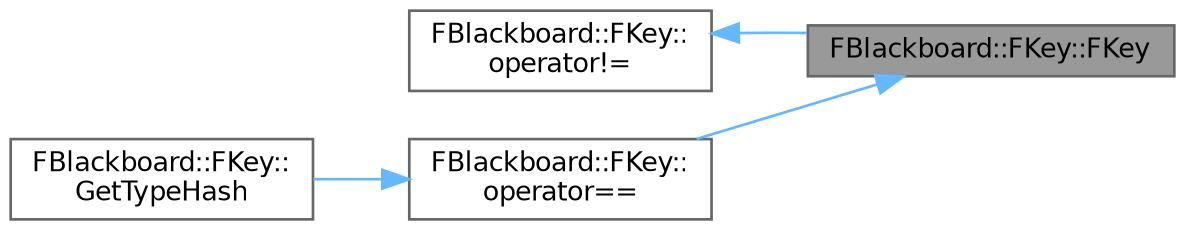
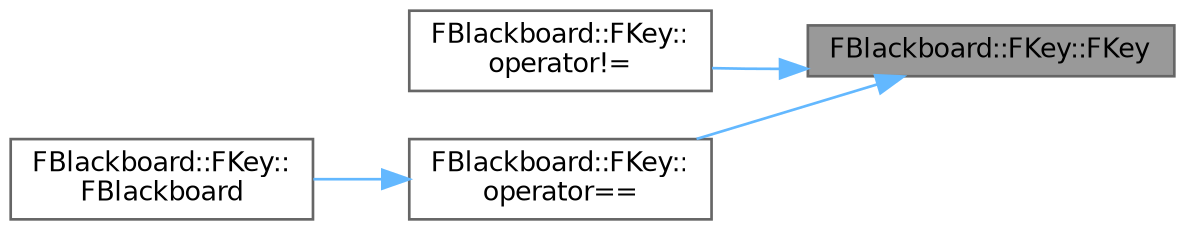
edge "FBlackboard::FKey::FKey" -> "FBlackboard::FKey:: operator!=": reversed
node "FBlackboard::FKey:: GetTypeHash": label "FBlackboard::FKey:: GetTypeHash" -> "FBlackboard::FKey:: FBlackboard"
